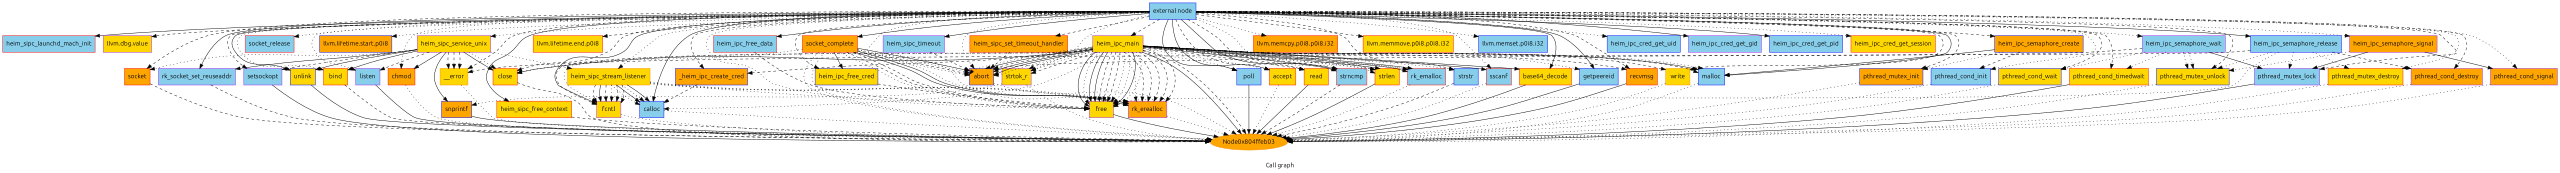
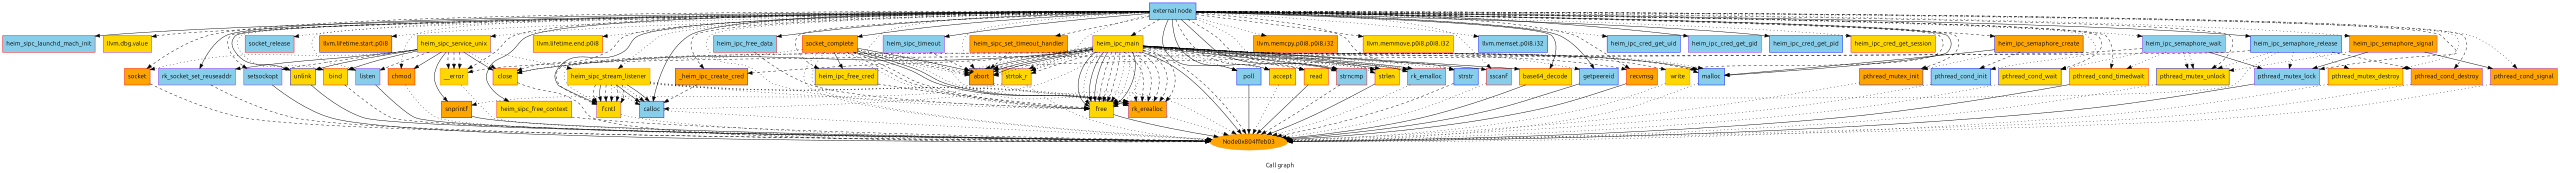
edge "external node" -> "llvm.lifetime.end.p0i8": style dashed -> dotted
